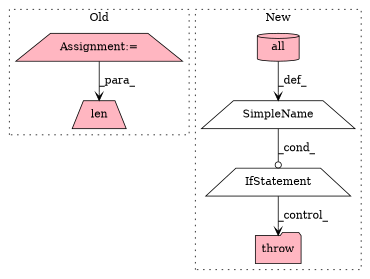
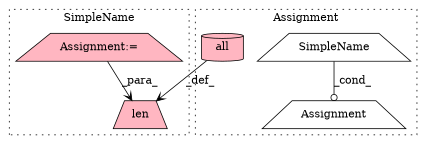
cluster "Old": label "Old" -> "SimpleName"
cluster "New": label "New" -> "Assignment"
edge "all" -> "SimpleName": now "all" -> "len"
node "IfStatement": label "IfStatement" -> "Assignment"
node "throw": removed
